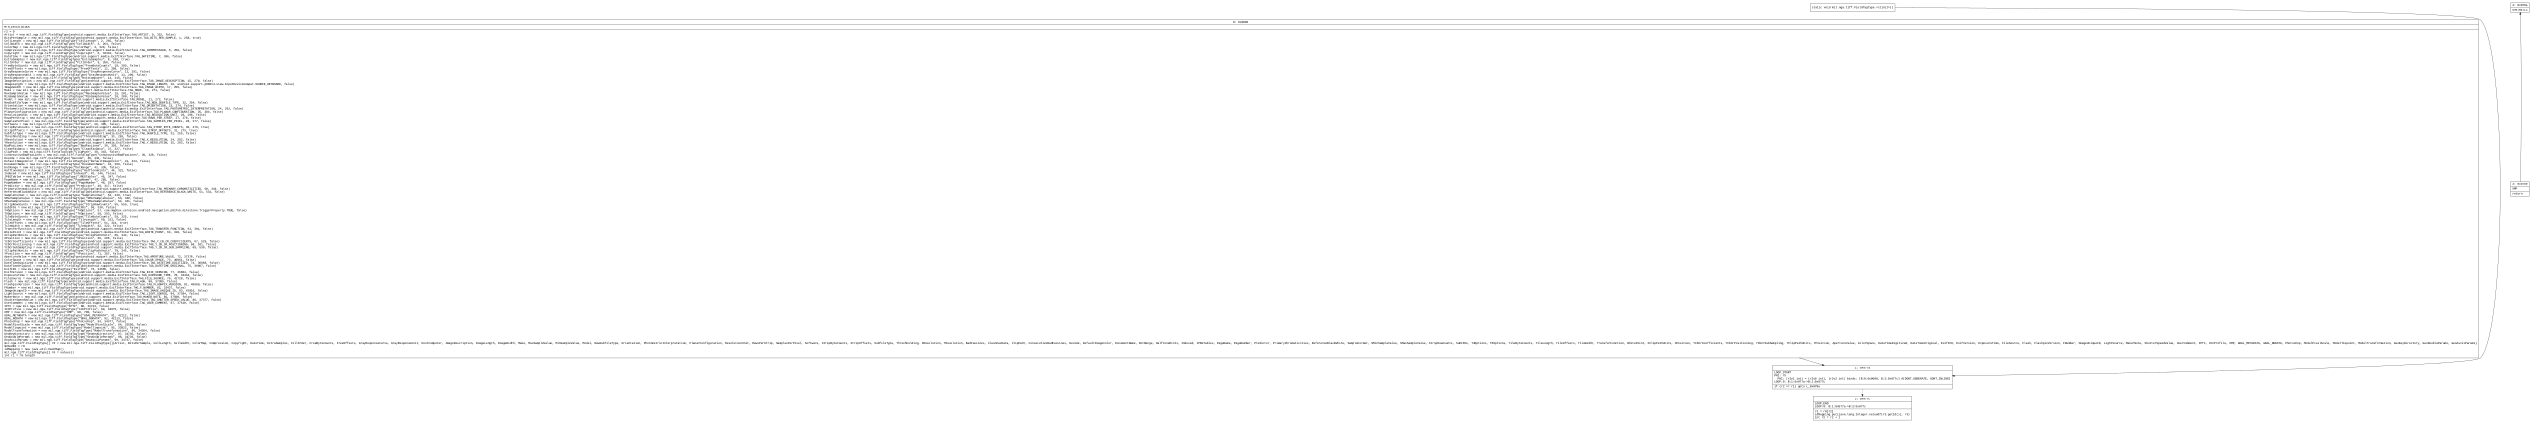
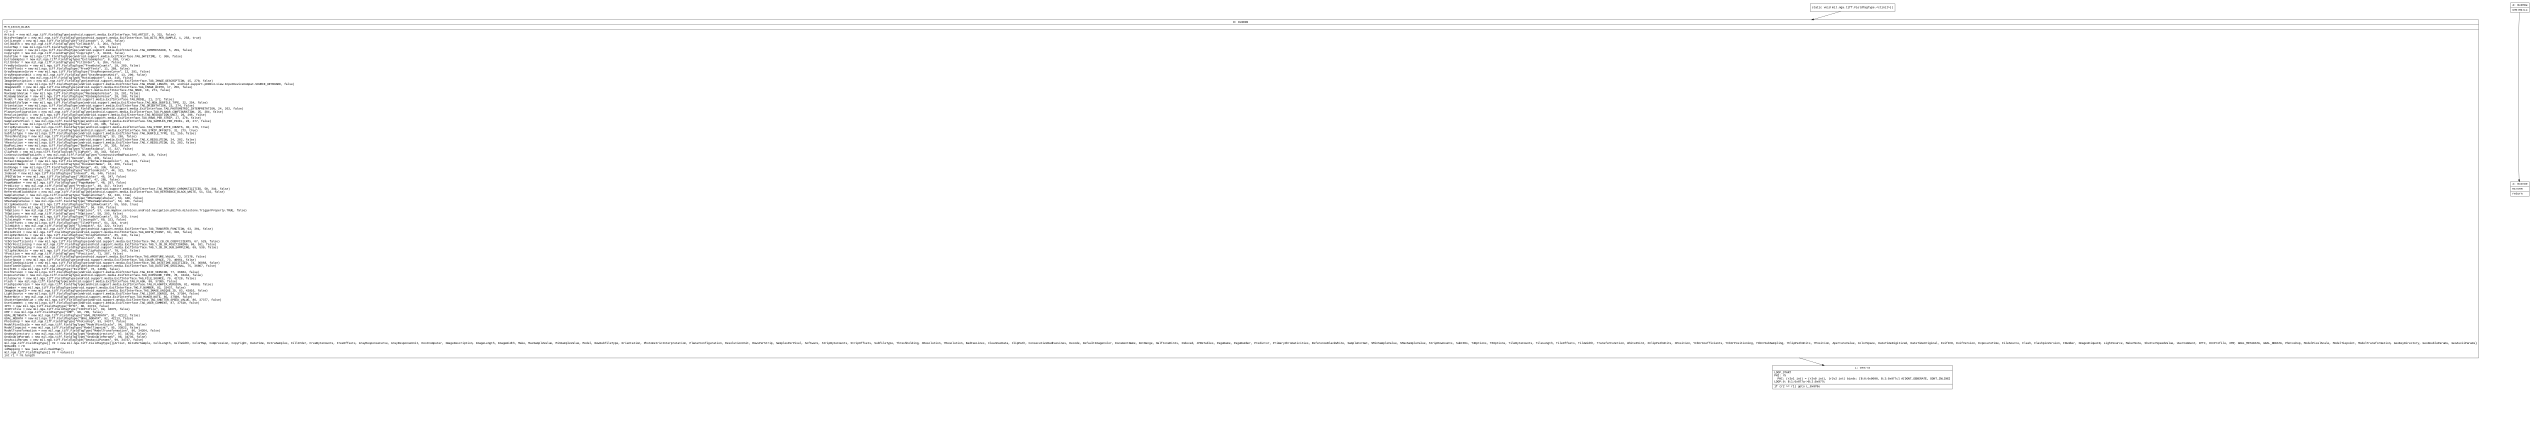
edge "3: 0x078e" -> "4: 0x078e": reversed
edge "static void mil.nga.tiff.FieldTagType.<clinit>()" -> "1: 0x077a": now "static void mil.nga.tiff.FieldTagType.<clinit>()" -> "0: 0x0000"
node "3: 0x078e": text "XMP" -> "RETURN"
node "2: 0x077c": removed
